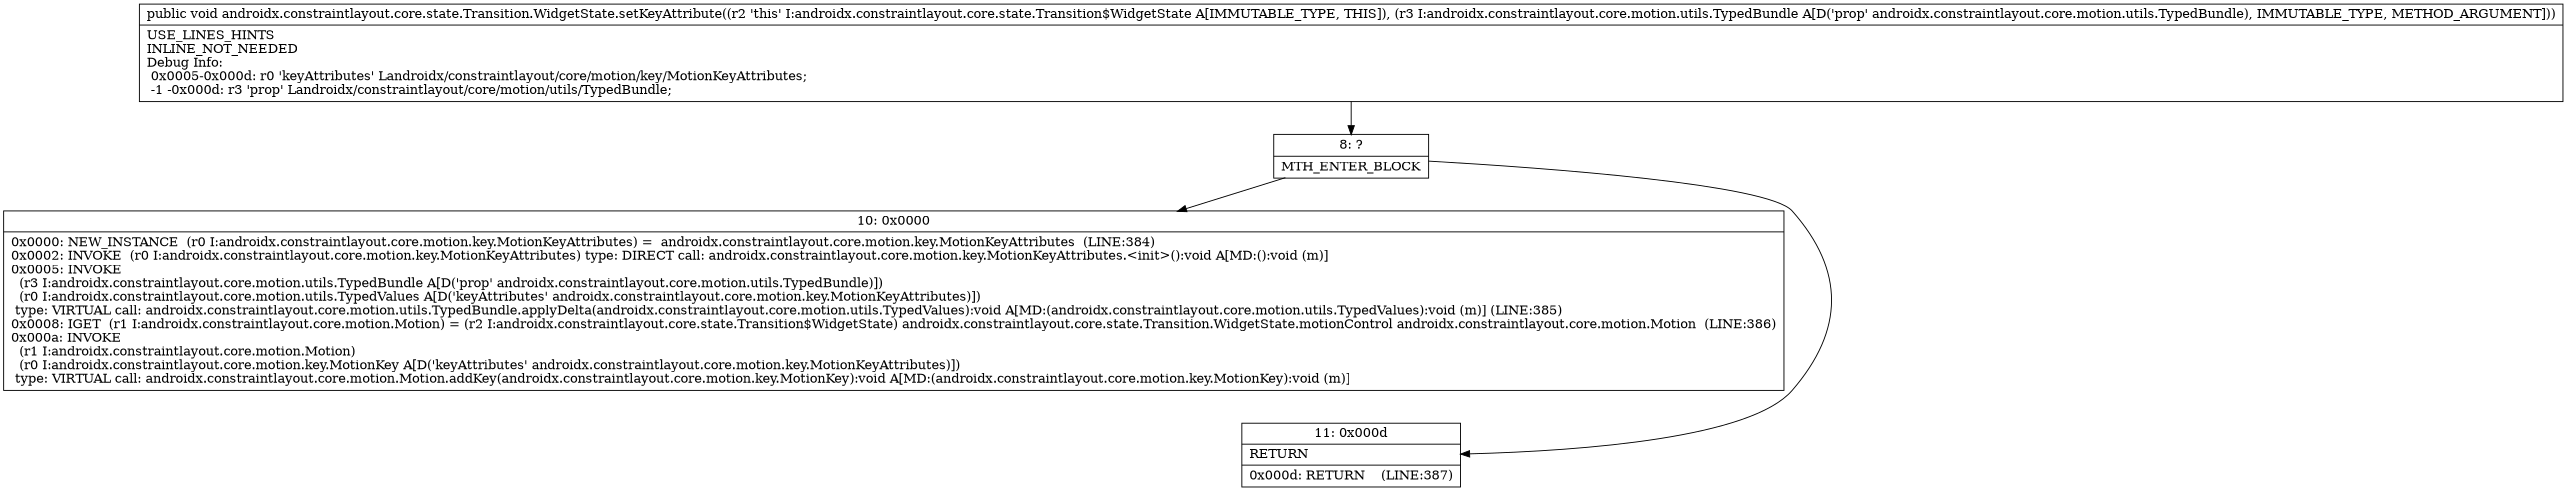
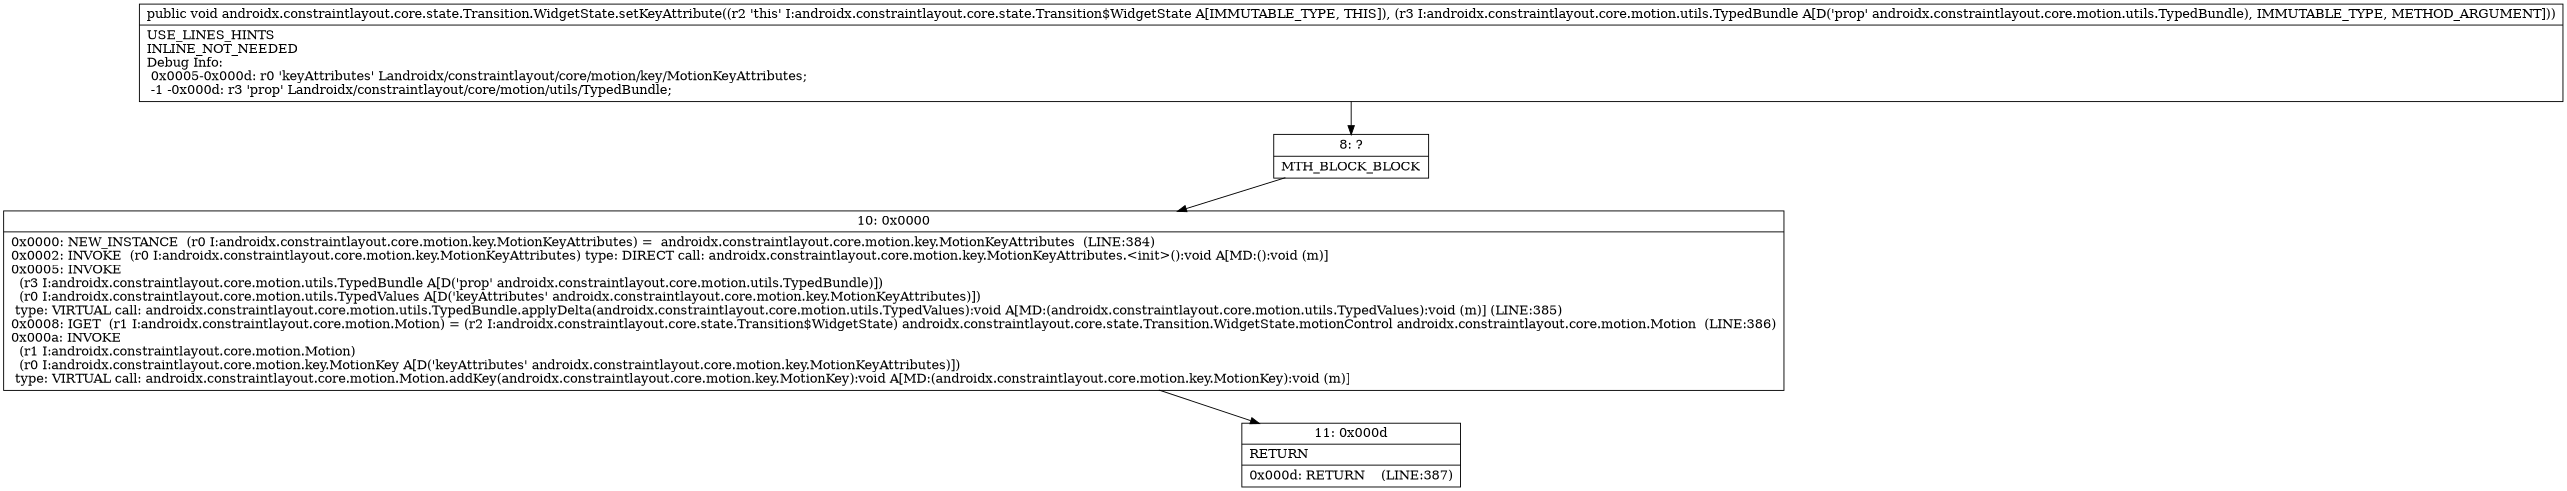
node "8: ?": text "MTH_ENTER_BLOCK" -> "MTH_BLOCK_BLOCK"
edge "8: ?" -> "11: 0x000d": now "10: 0x0000" -> "11: 0x000d"
